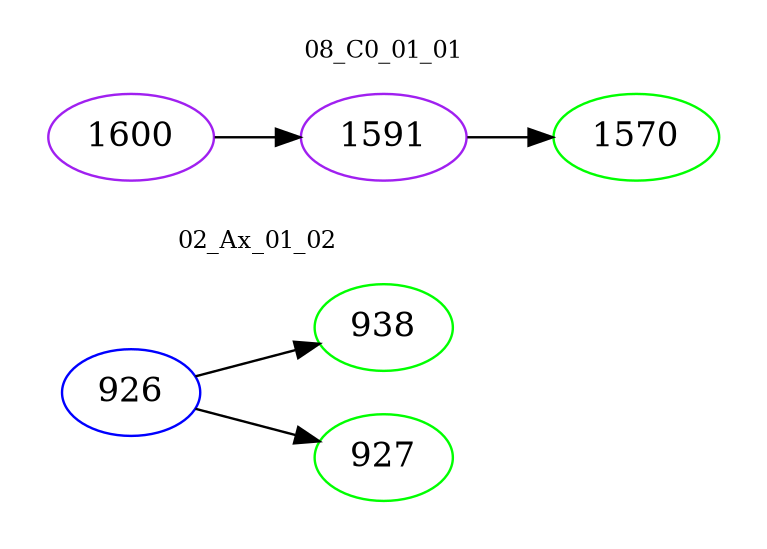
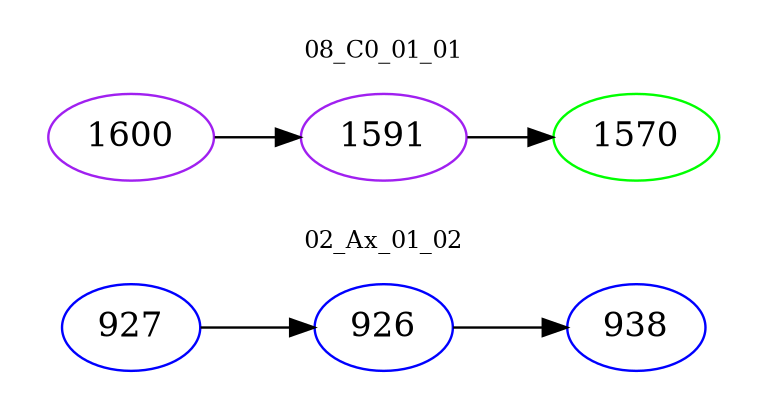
node "938": color green -> blue
edge "926" -> "927": reversed
node "927": color green -> blue
